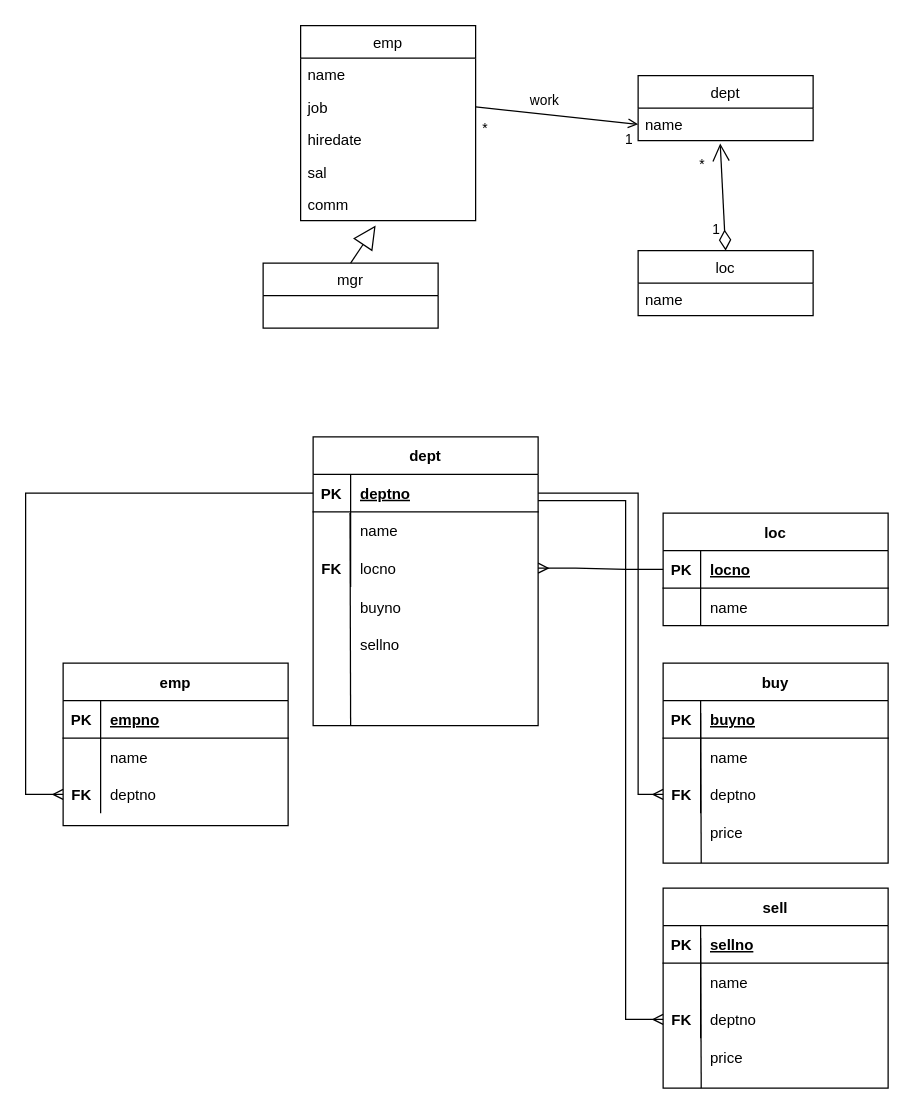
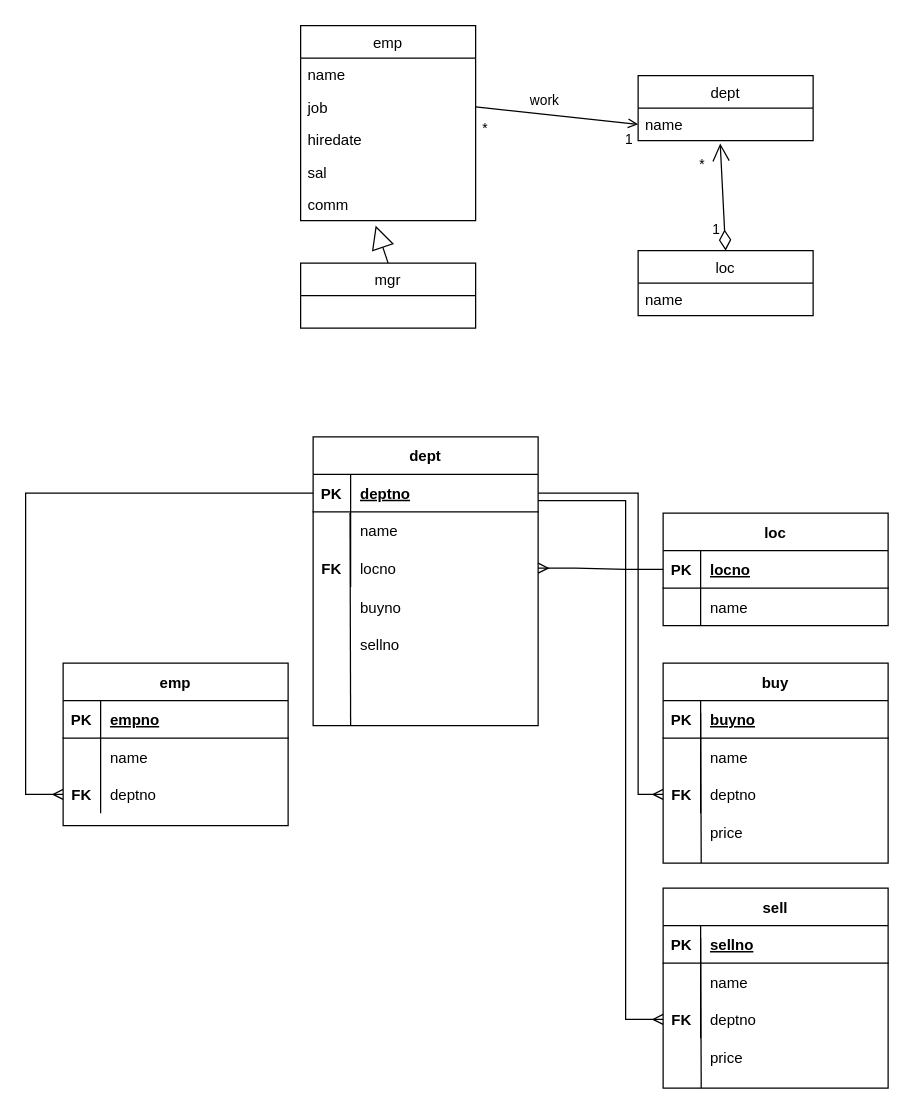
node "mgr": moved (351, 296) -> (388, 296)
